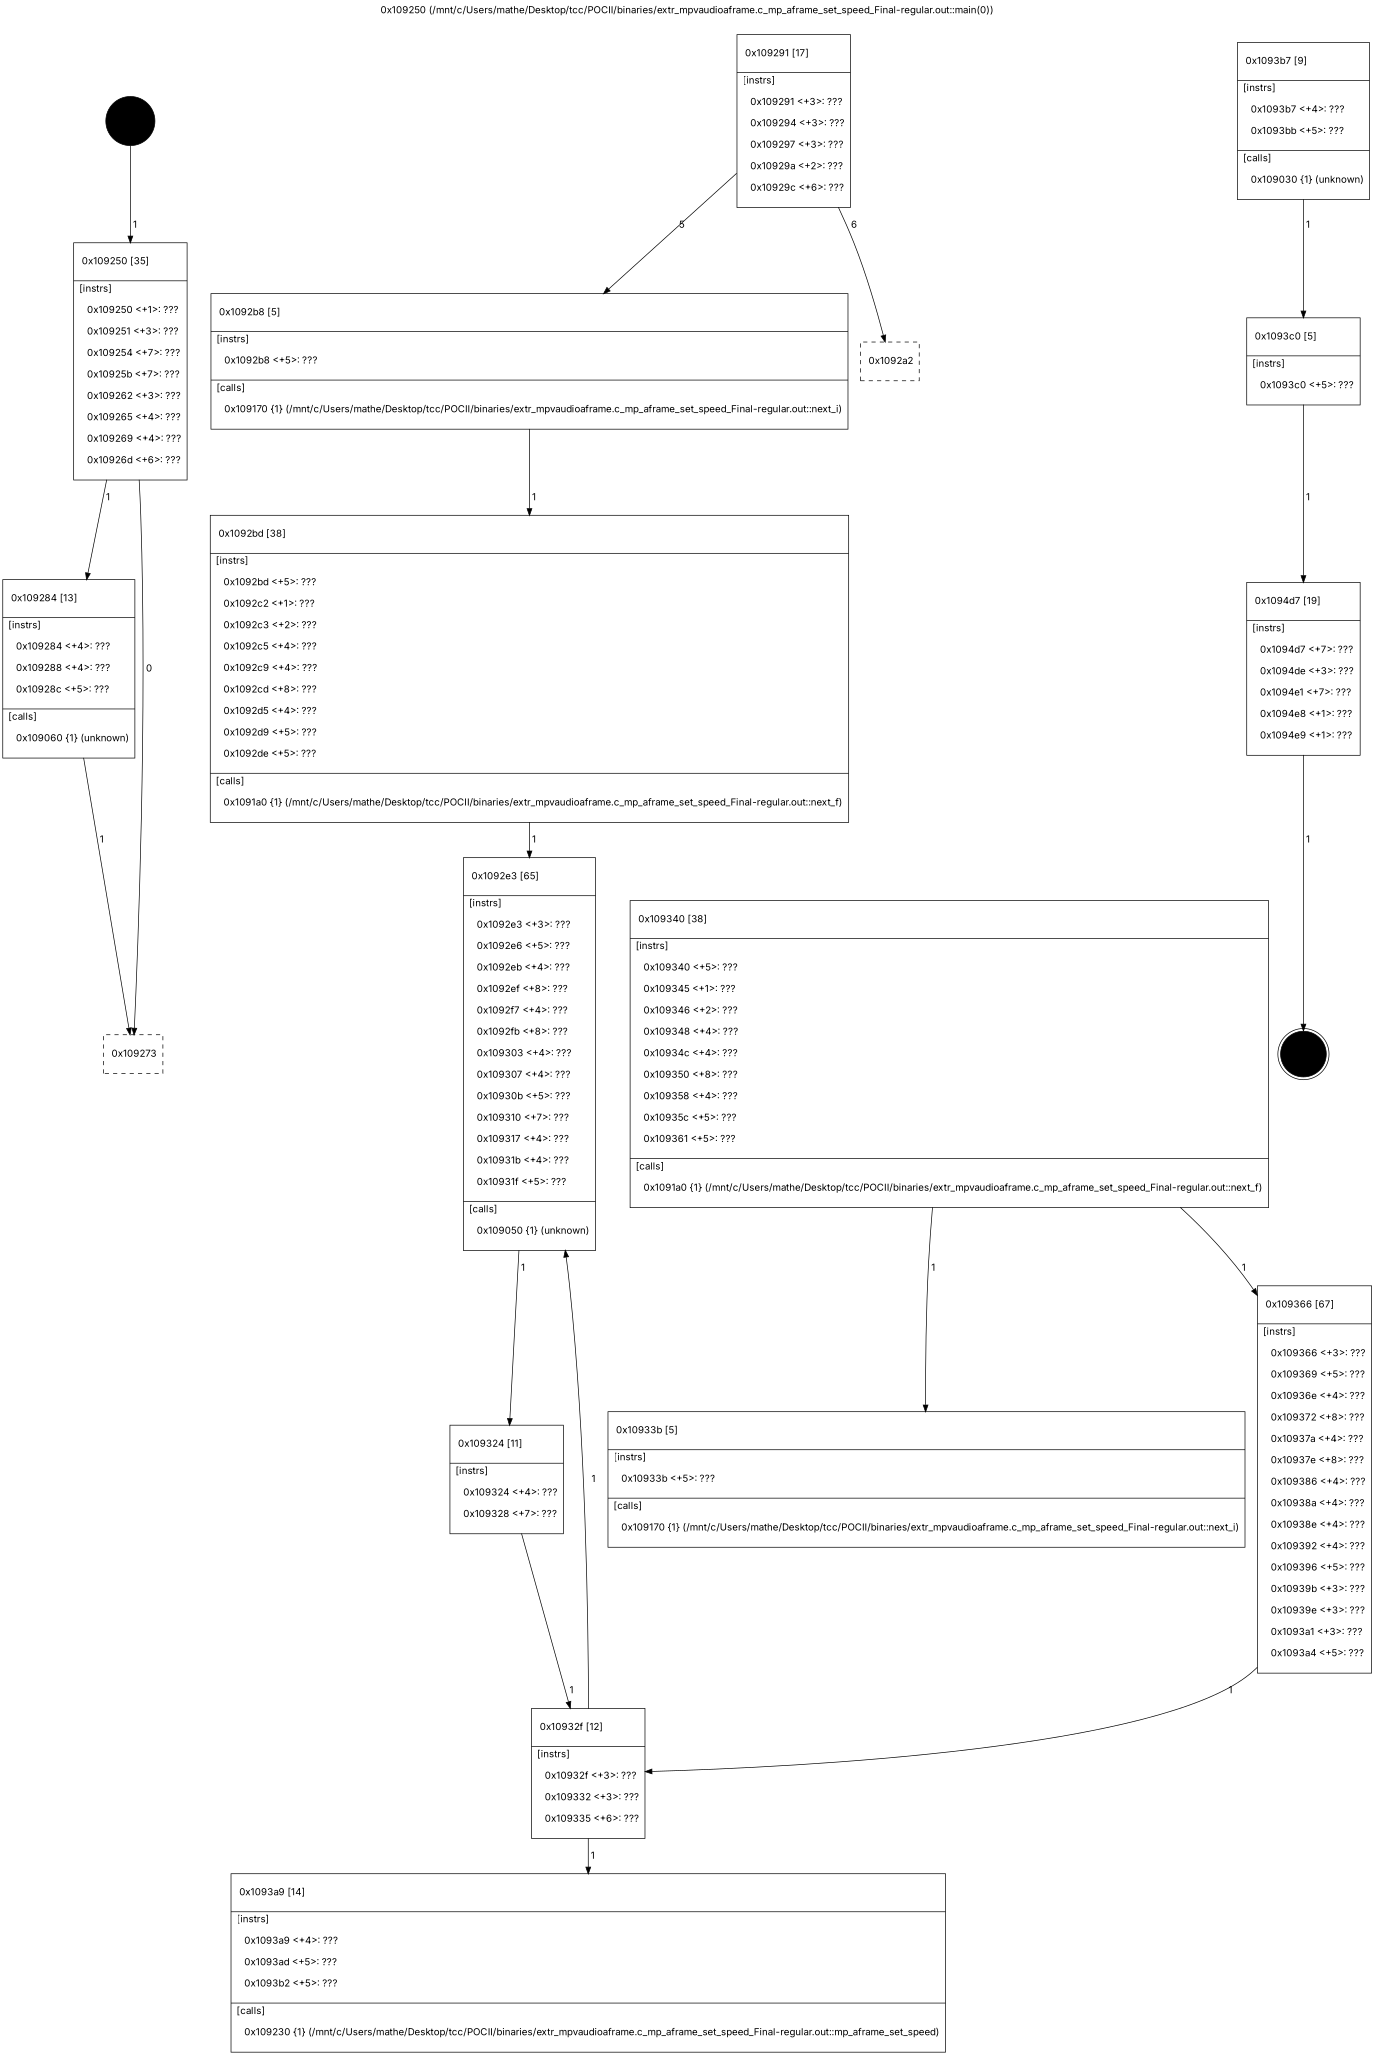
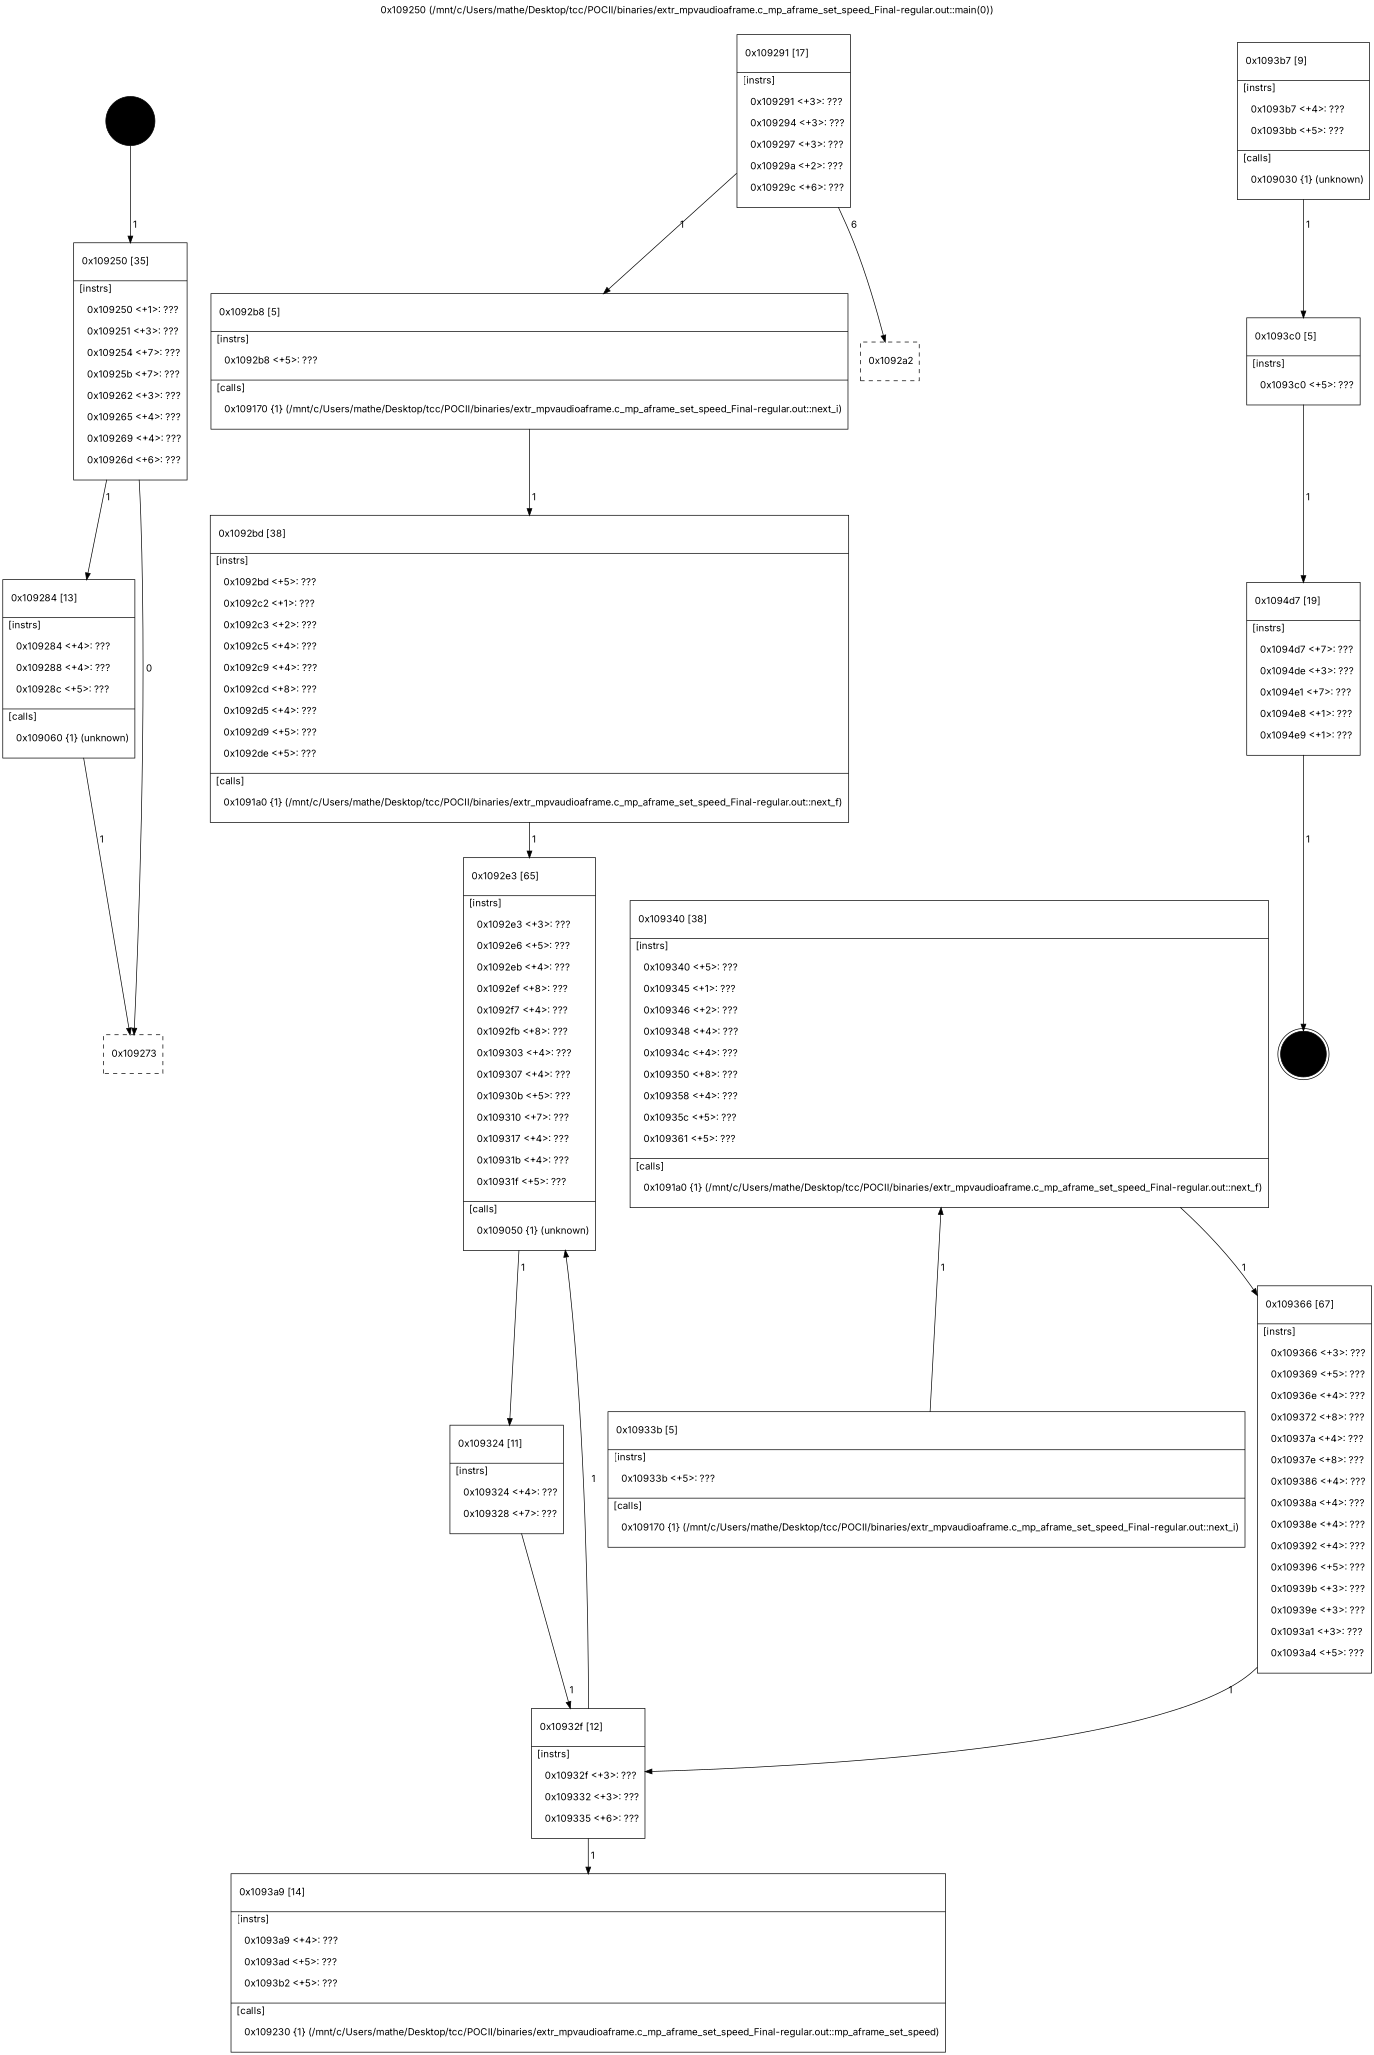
edge "0x109291 [17]" -> "0x1092b8 [5]": label " 5" -> " 1"
edge "0x109340 [38]" -> "0x10933b [5]": reversed
